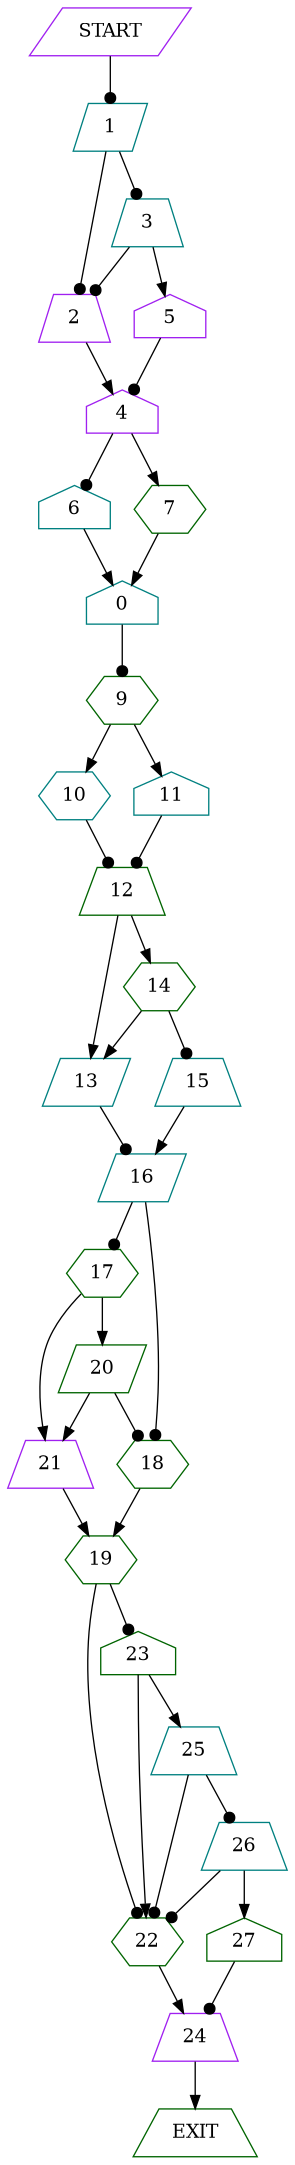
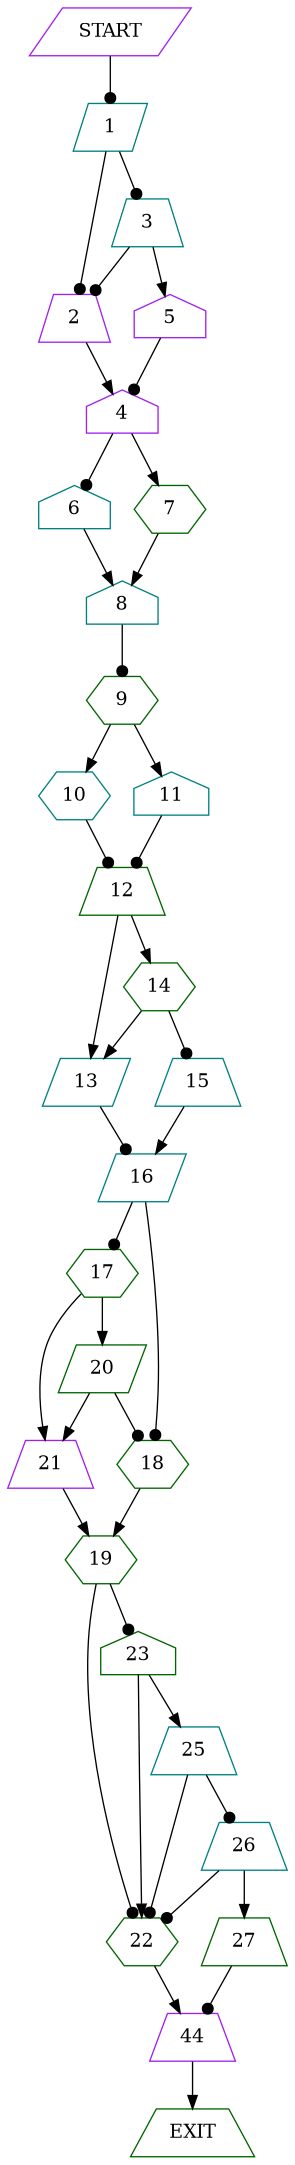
node "0": label "0" -> "8"
node "27": shape house -> trapezium
node "24": label "24" -> "44"
